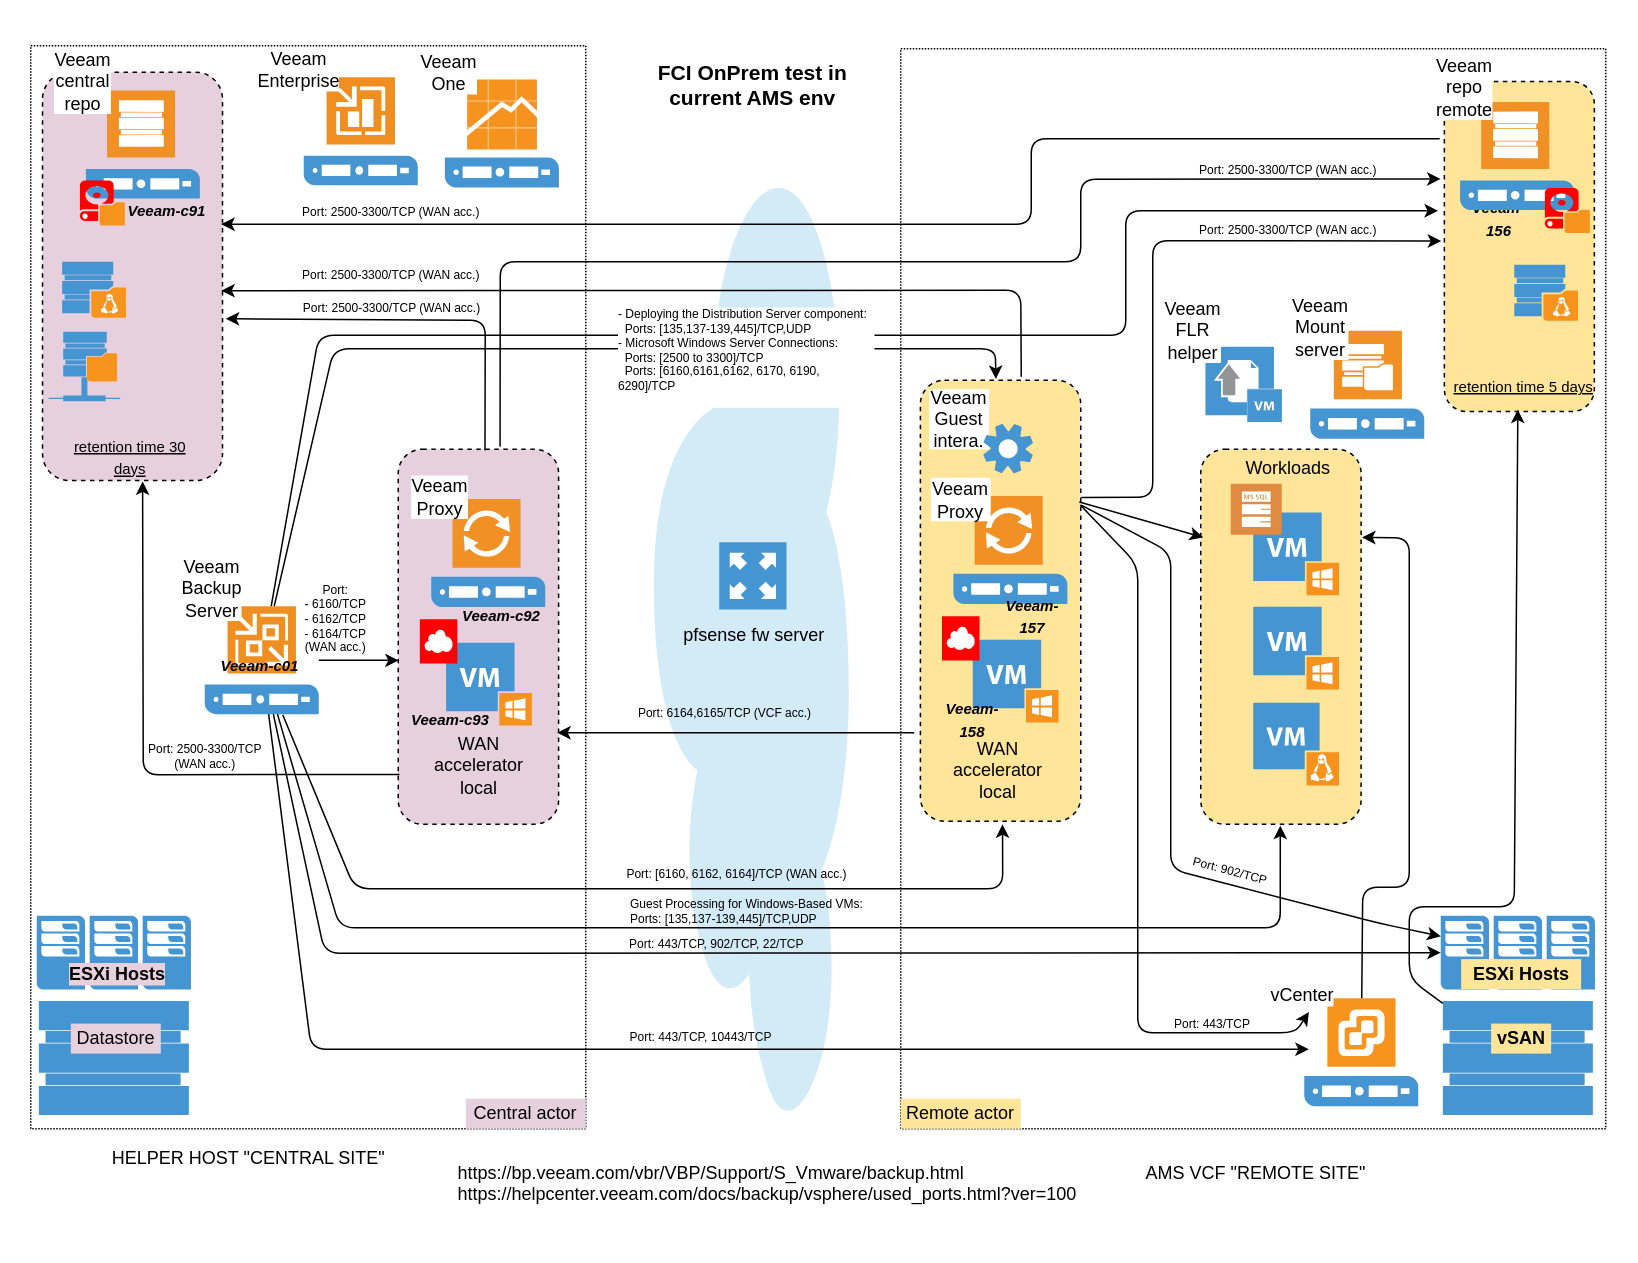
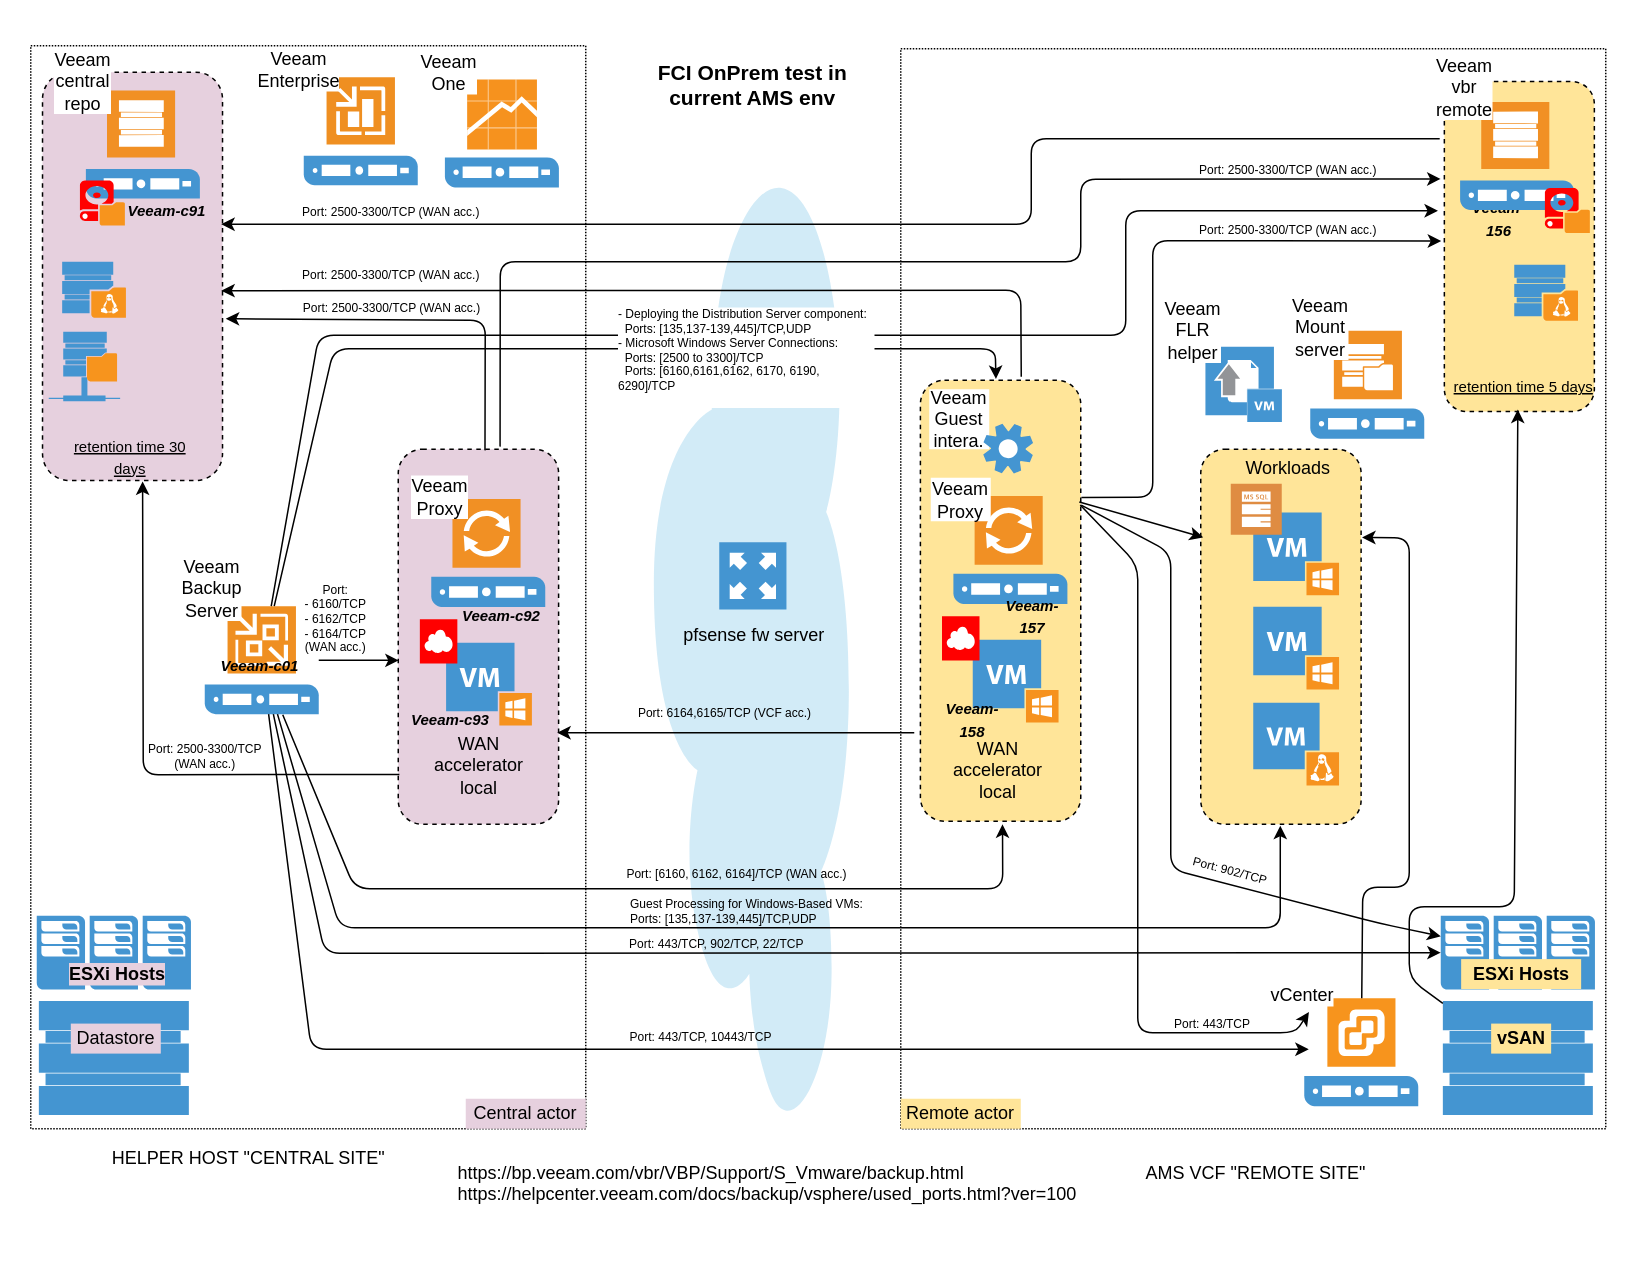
node "Veeam repo remote": label "Veeam repo remote" -> "Veeam vbr remote"
